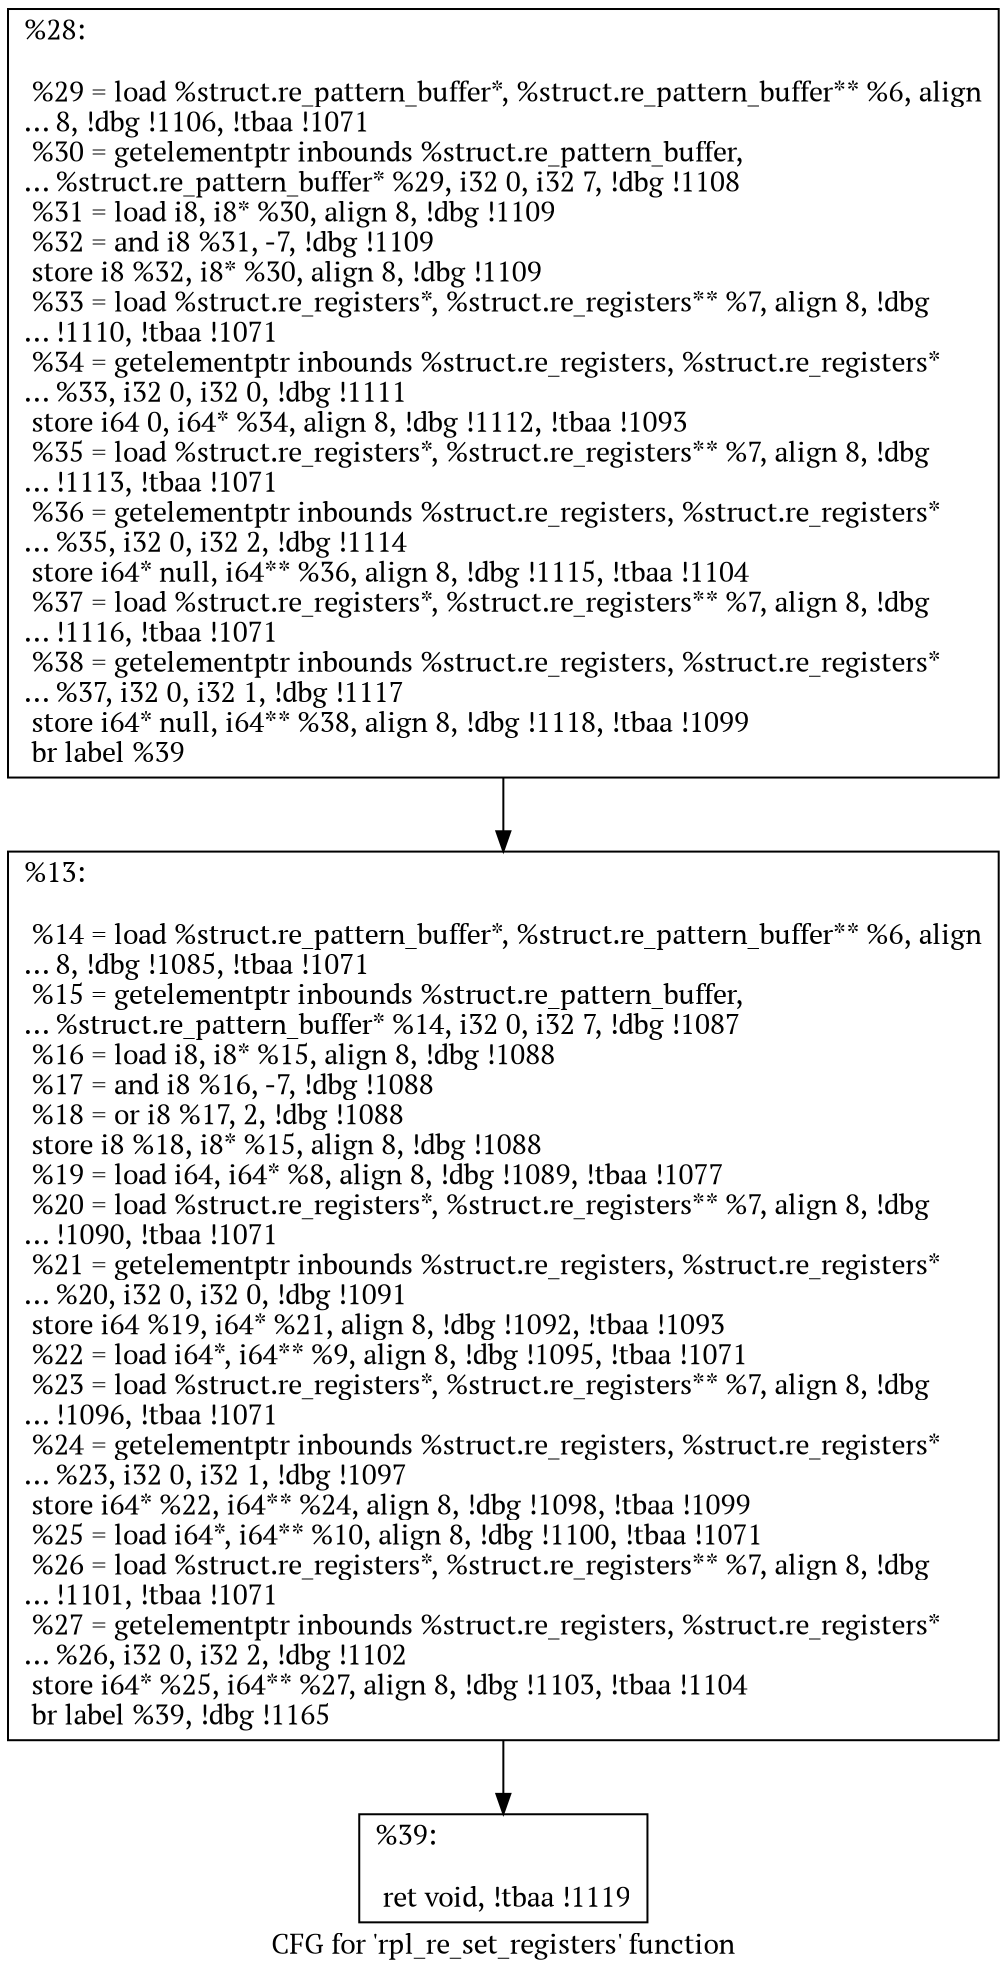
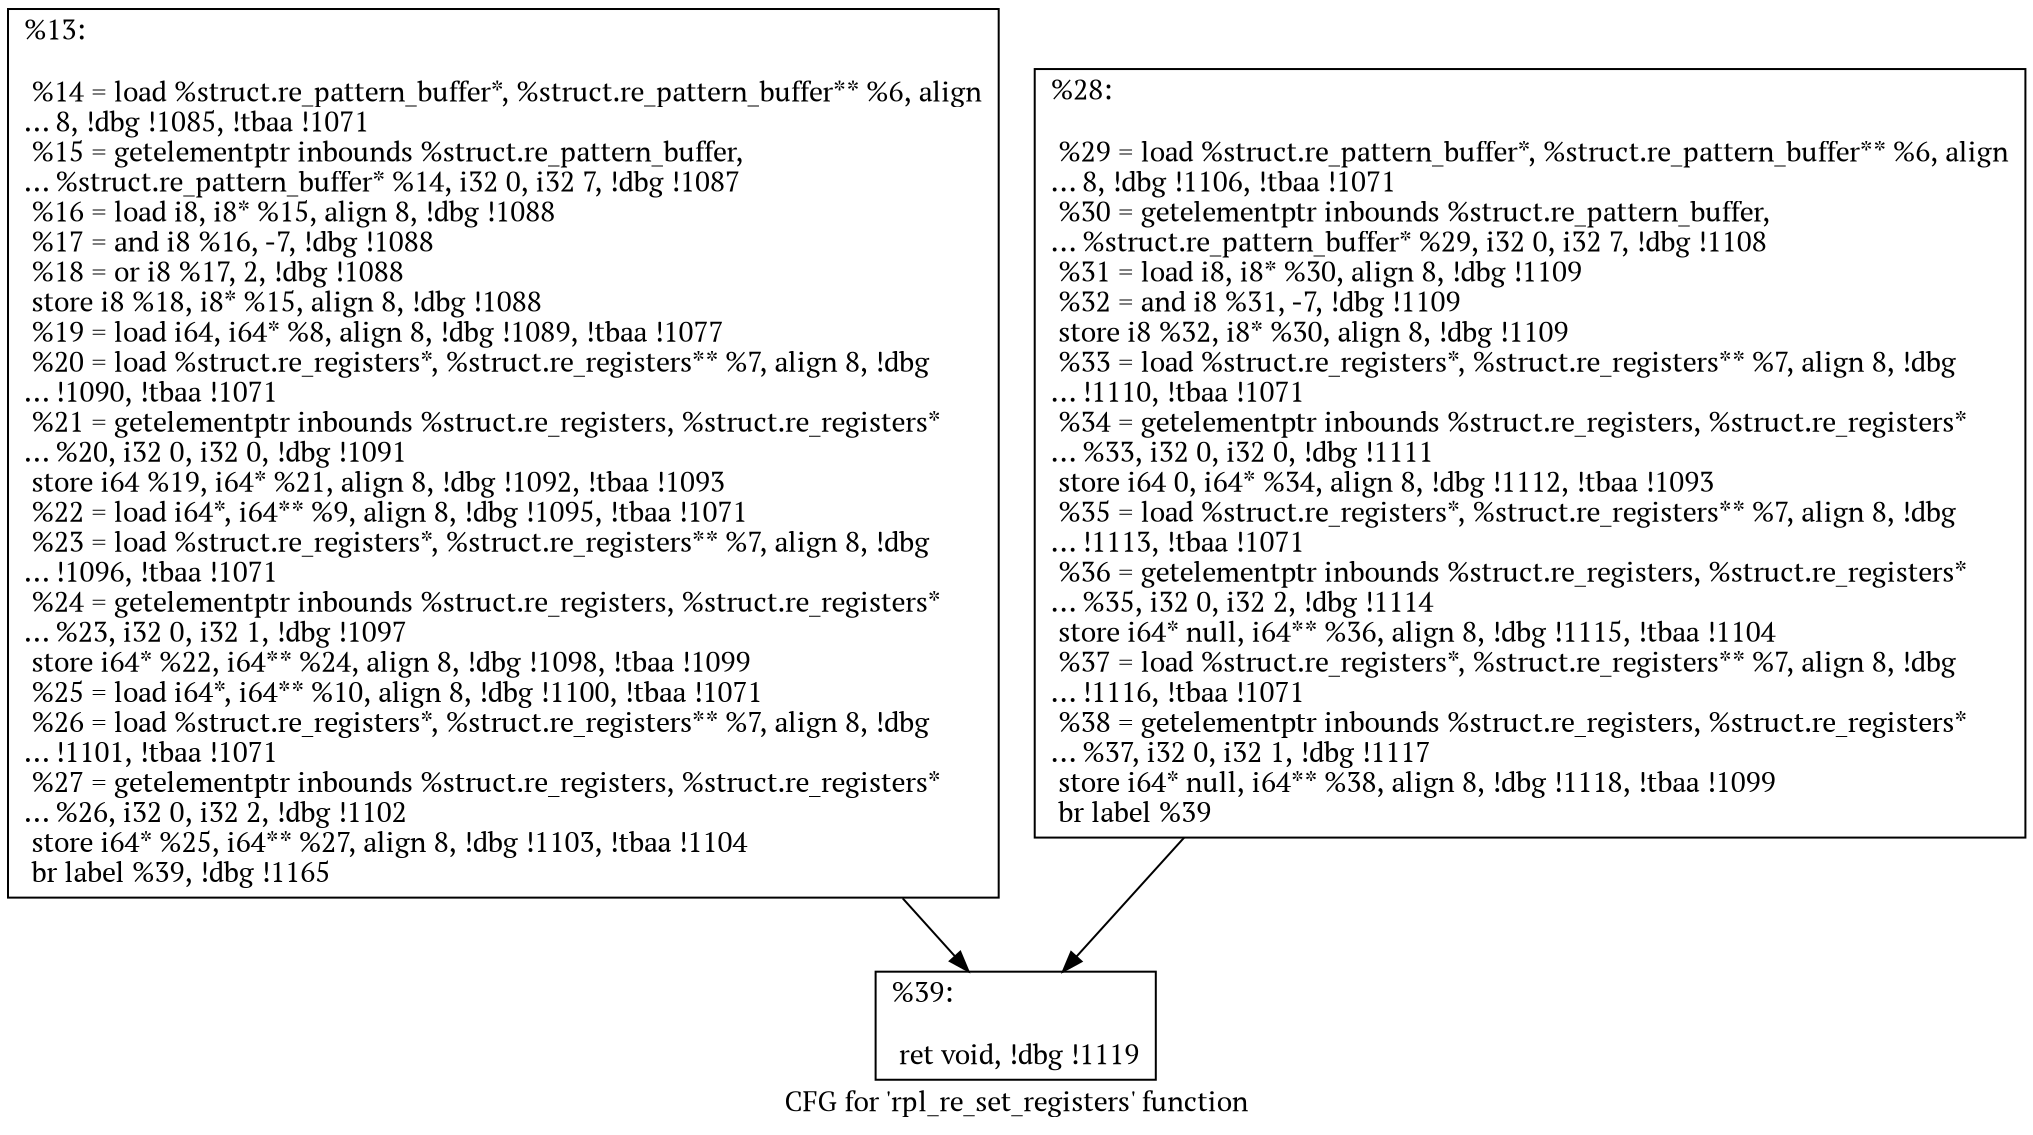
edge "%28:" -> "%13:": now "%28:" -> "%39:"
node "%39:": text "ret void, !tbaa !1119" -> "ret void, !dbg !1119"
